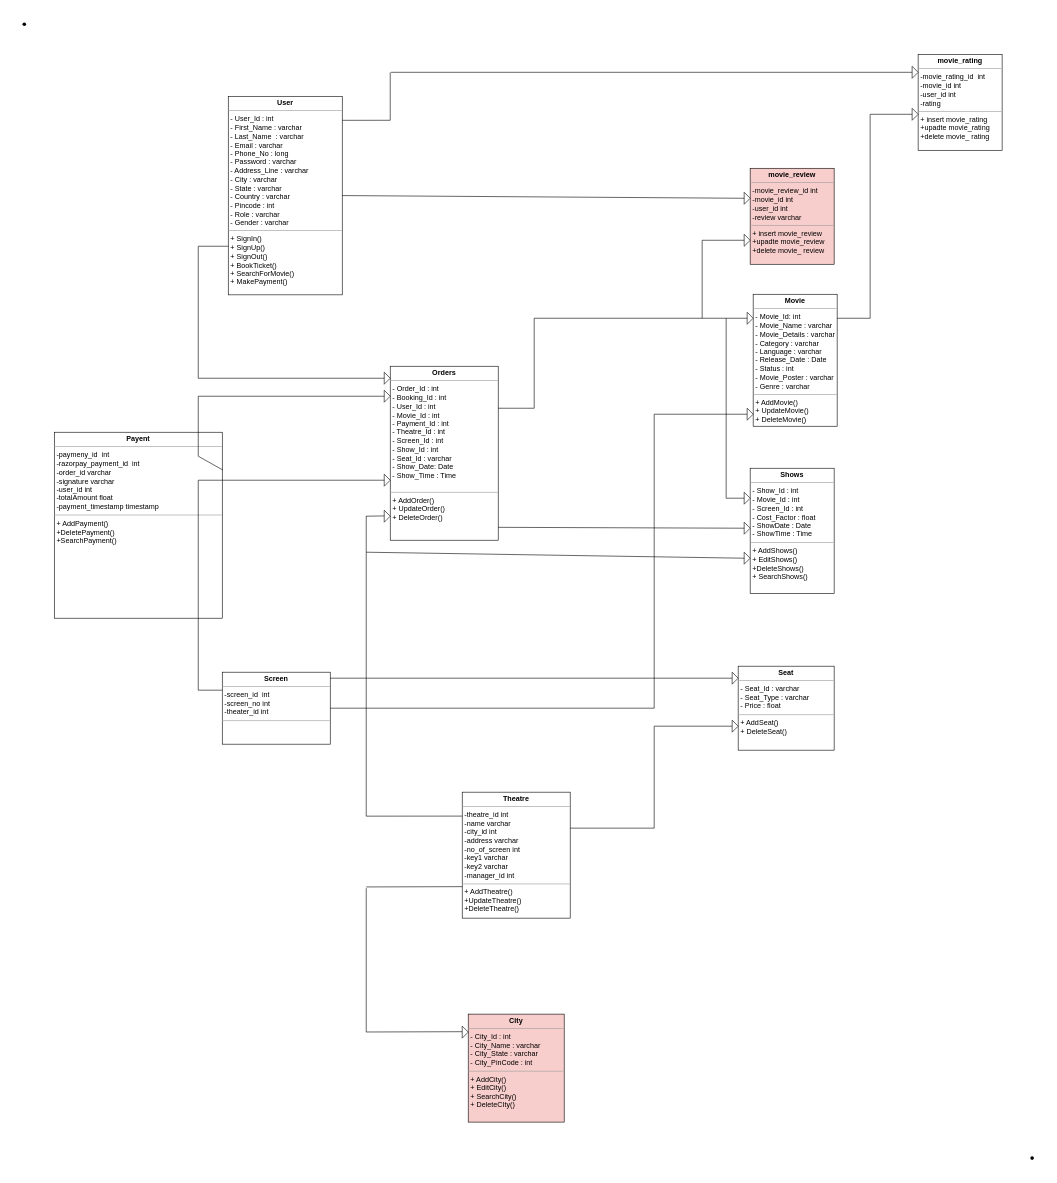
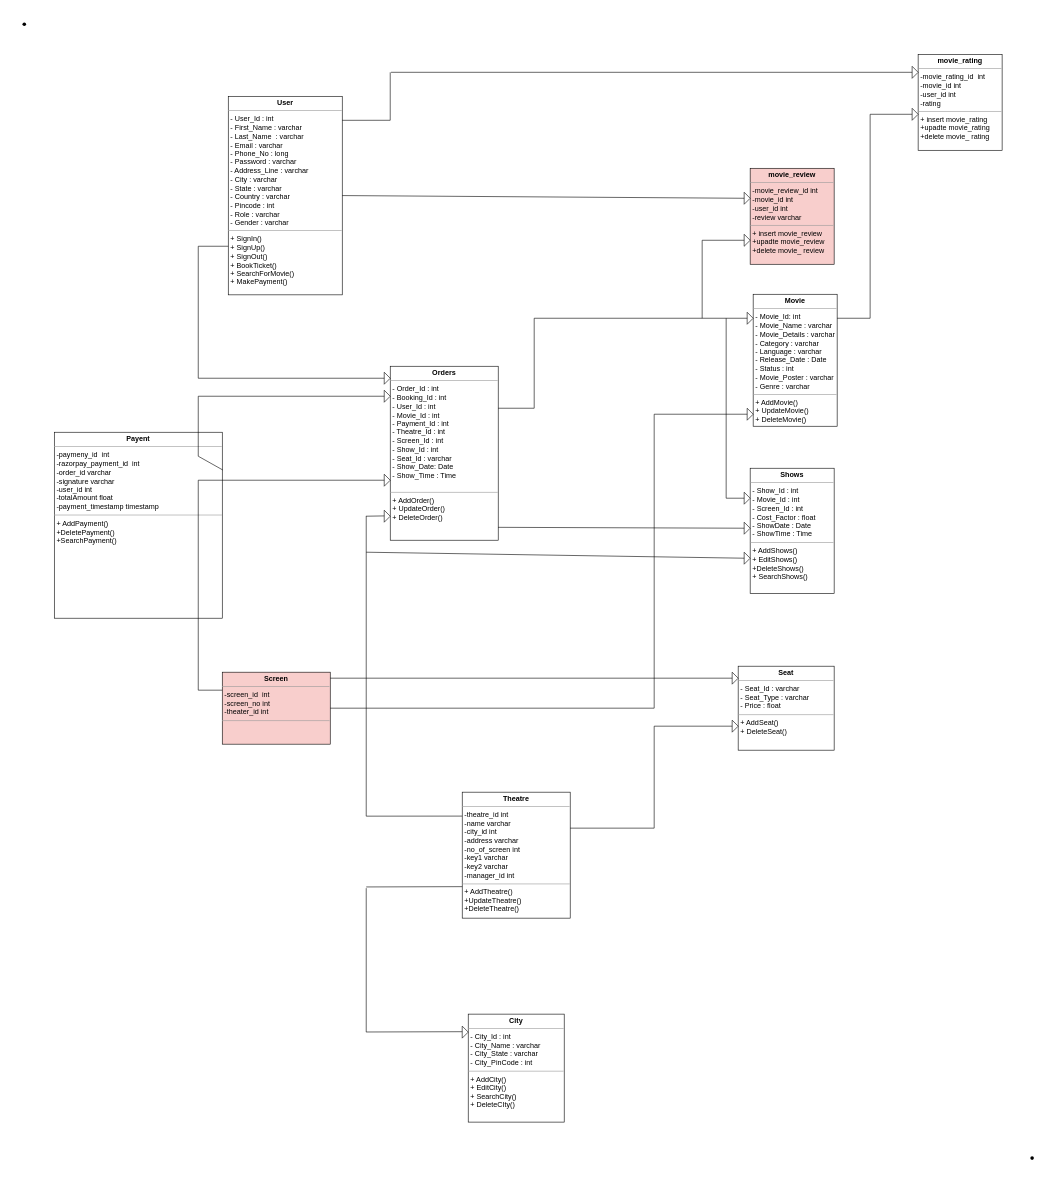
node "Screen -screen_id int -screen_no int -theater_id int": fillcolor #ffffff -> #f8cecc
node "City - City_Id : int - City_Name : varchar - City_State : varchar - City_PinCode : int + AddCity() + EditCity() + SearchCity() + DeleteCIty()": fillcolor #f8cecc -> #ffffff
